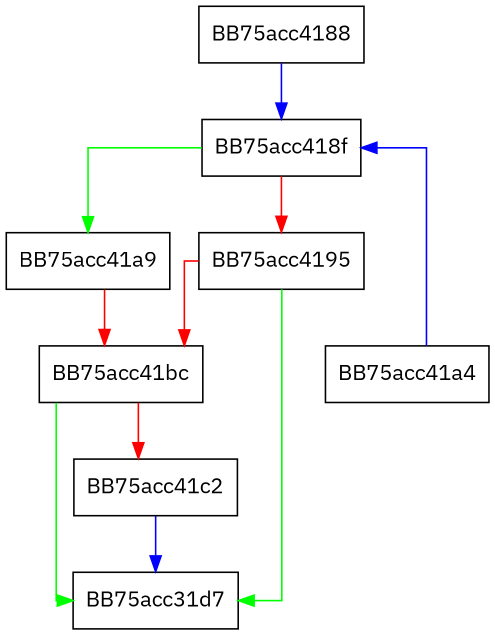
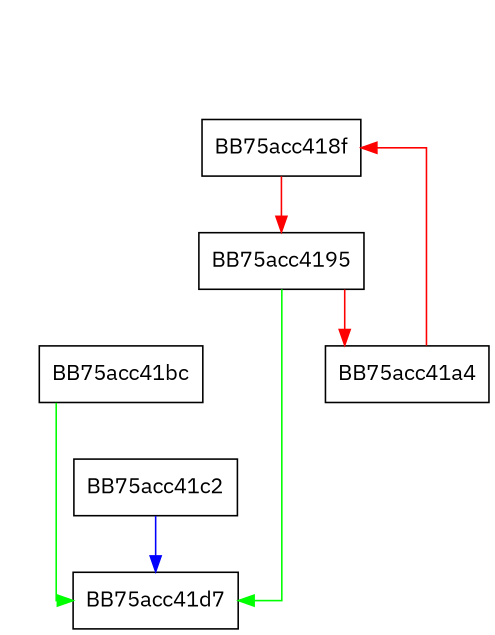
node "BB75acc4188": removed
edge "BB75acc41a4" -> "BB75acc418f": color blue -> red
node "BB75acc41a9": removed
edge "BB75acc4195" -> "BB75acc41bc": now "BB75acc4195" -> "BB75acc41a4"
edge "BB75acc41bc" -> "BB75acc41c2": removed
node "BB75acc31d7": label "BB75acc31d7" -> "BB75acc41d7"
